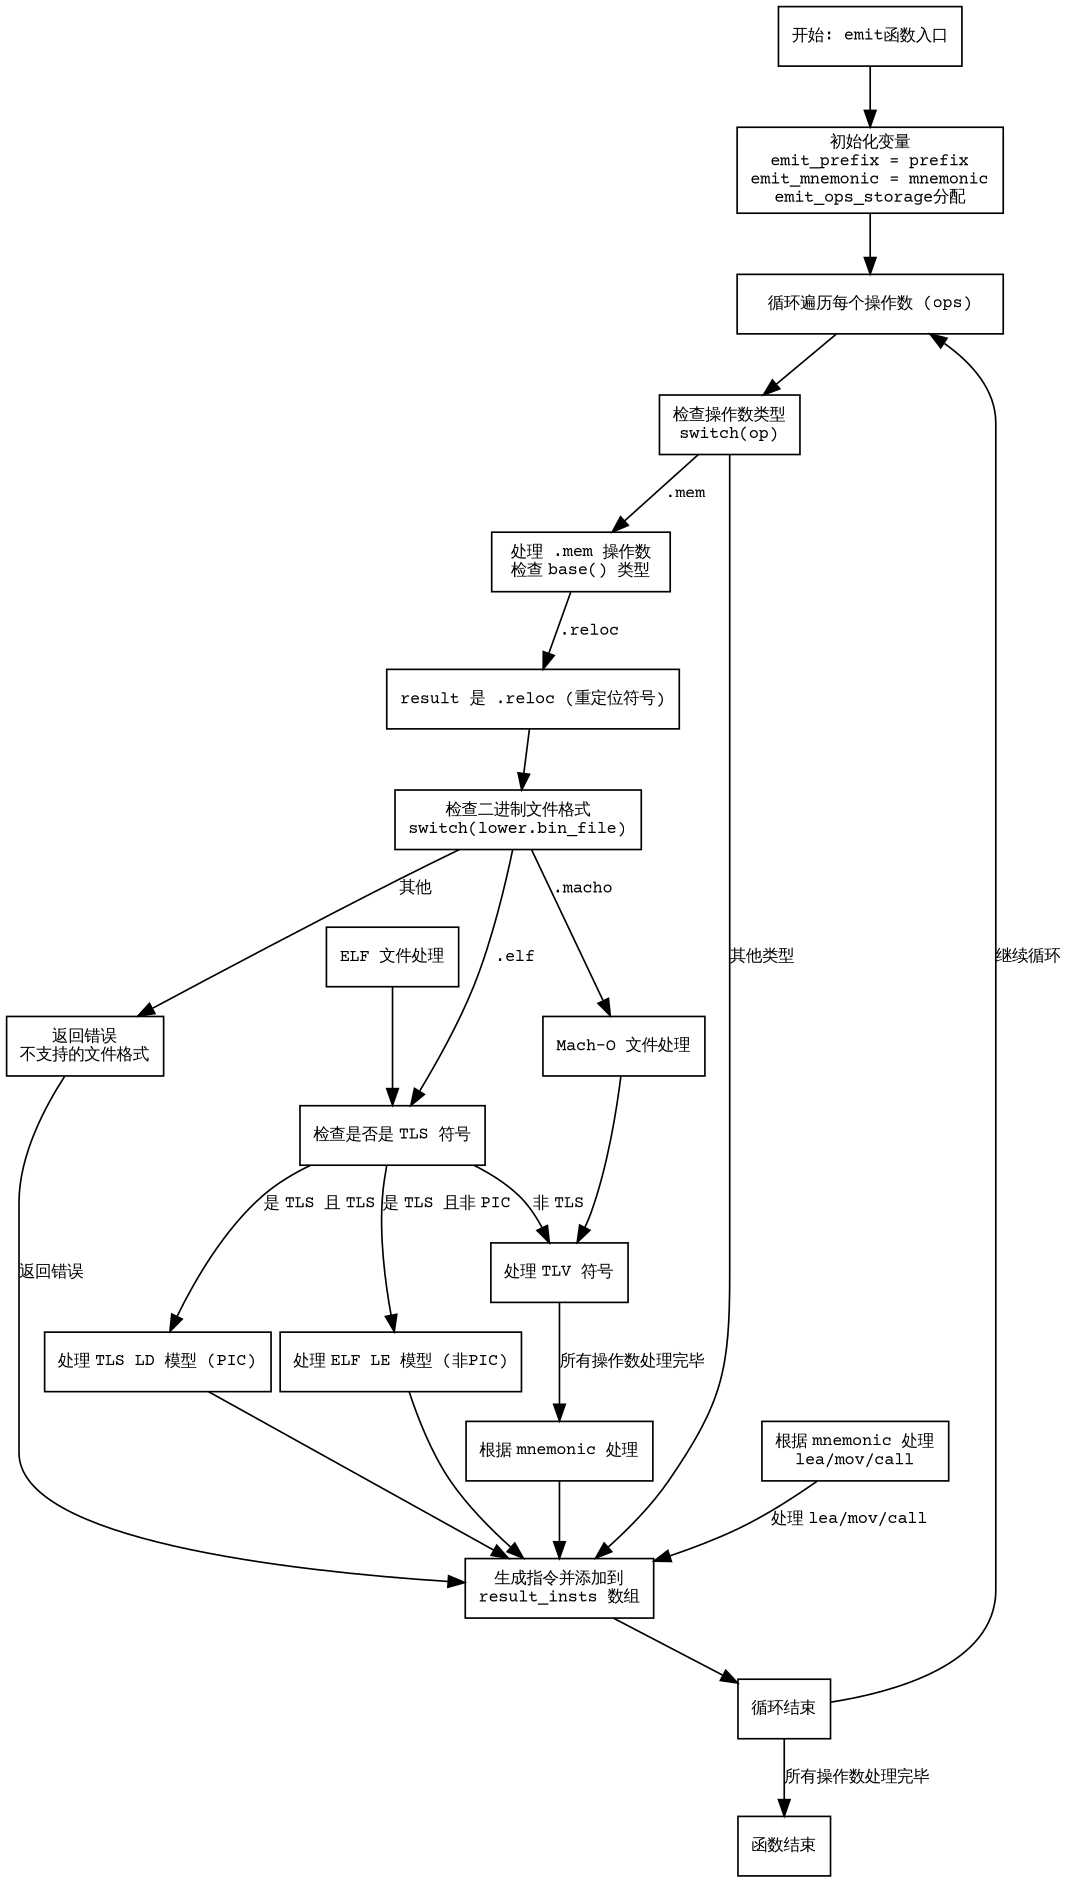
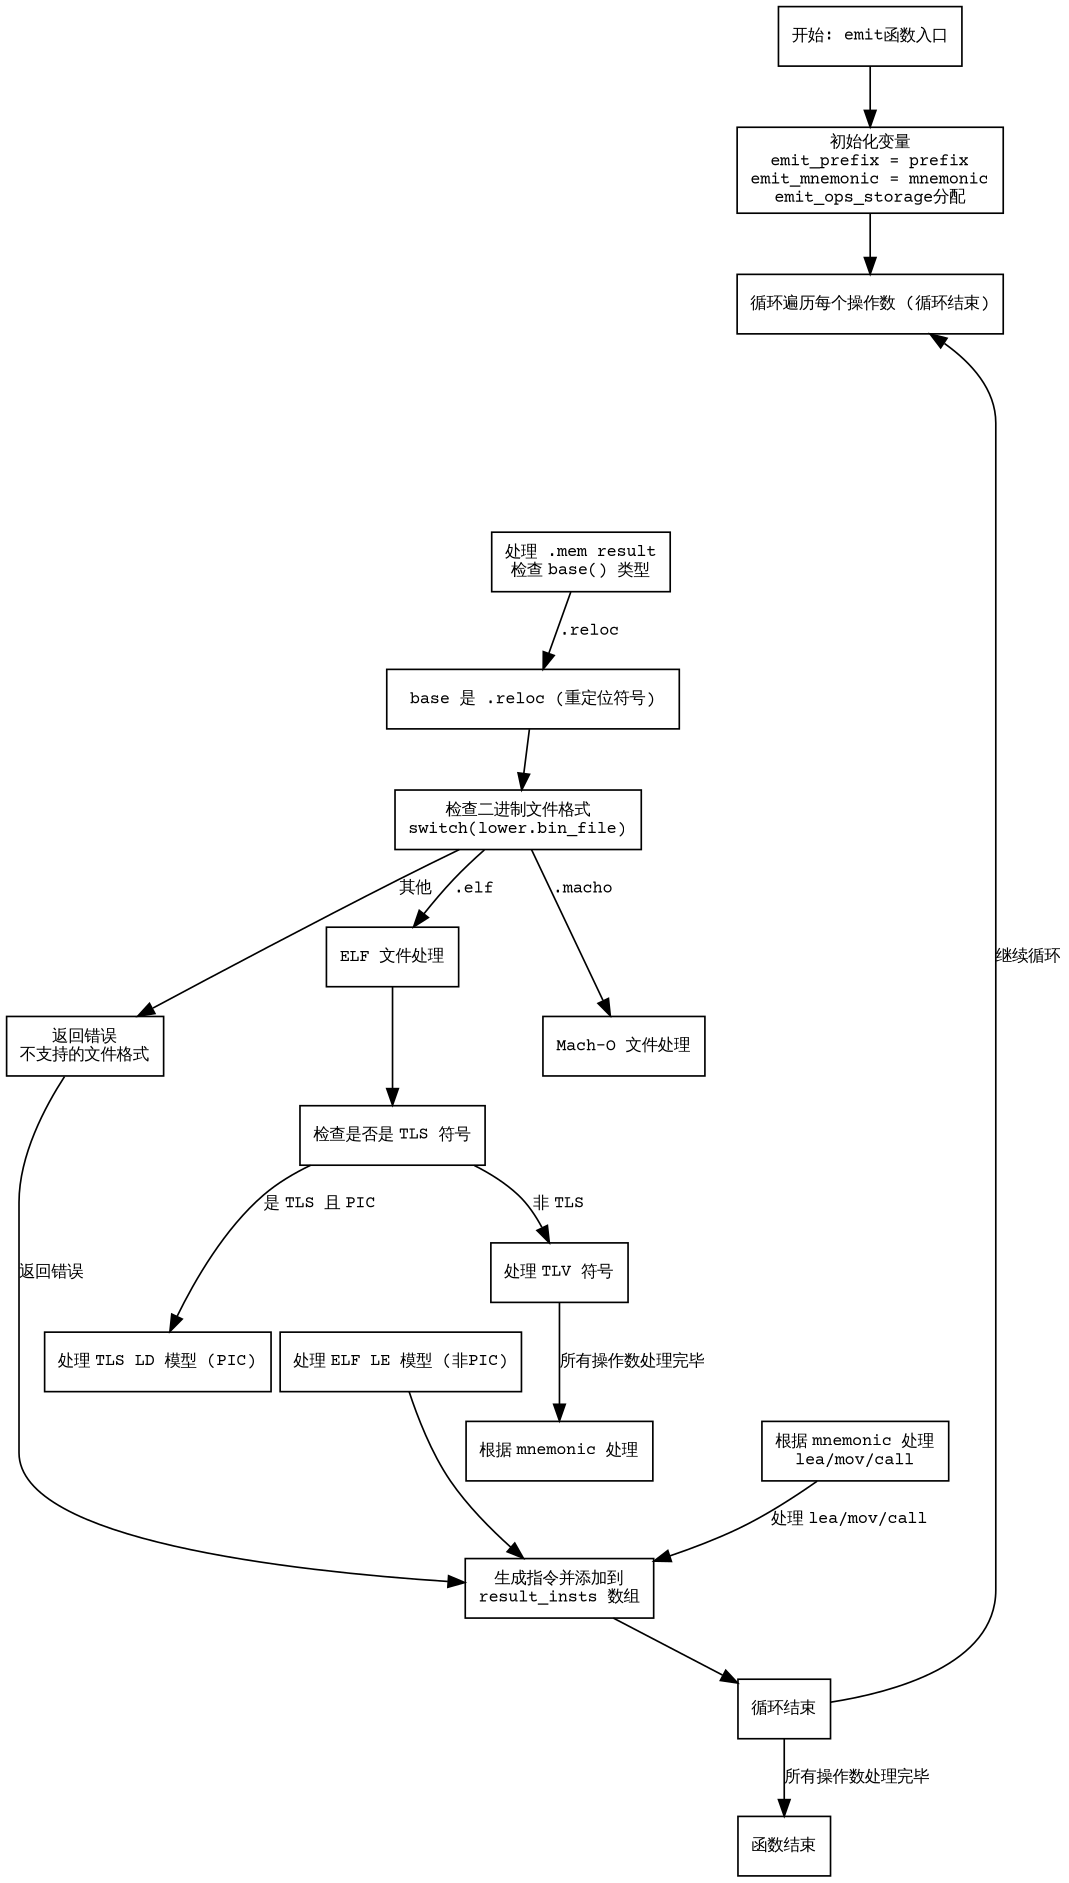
node "循环遍历每个操作数 (ops)": label "循环遍历每个操作数 (ops)" -> "循环遍历每个操作数 (循环结束)"
node "检查操作数类型 switch(op)": removed
node "处理 .mem 操作数 检查 base() 类型": label "处理 .mem 操作数 检查 base() 类型" -> "处理 .mem result 检查 base() 类型"
node "result 是 .reloc (重定位符号)": label "result 是 .reloc (重定位符号)" -> "base 是 .reloc (重定位符号)"
edge "检查二进制文件格式 switch(lower.bin_file)" -> "检查是否是 TLS 符号": now "检查二进制文件格式 switch(lower.bin_file)" -> "ELF 文件处理"
edge "Mach-O 文件处理" -> "处理 TLV 符号": removed
edge "检查是否是 TLS 符号" -> "处理 TLS LD 模型 (PIC)": label "是 TLS 且 TLS" -> "是 TLS 且 PIC"
edge "检查是否是 TLS 符号" -> "处理 ELF LE 模型 (非PIC)": removed, label "是 TLS 且非 PIC"
edge "处理 TLS LD 模型 (PIC)" -> "生成指令并添加到 result_insts 数组": removed
edge "根据 mnemonic 处理" -> "生成指令并添加到 result_insts 数组": removed
